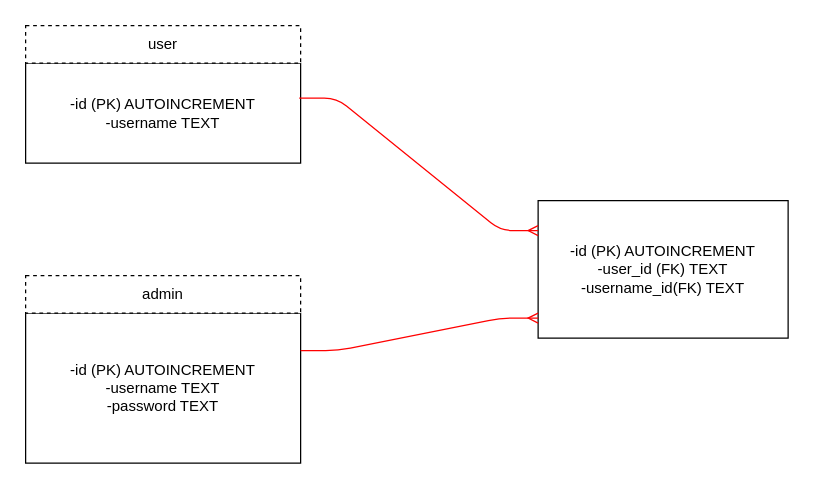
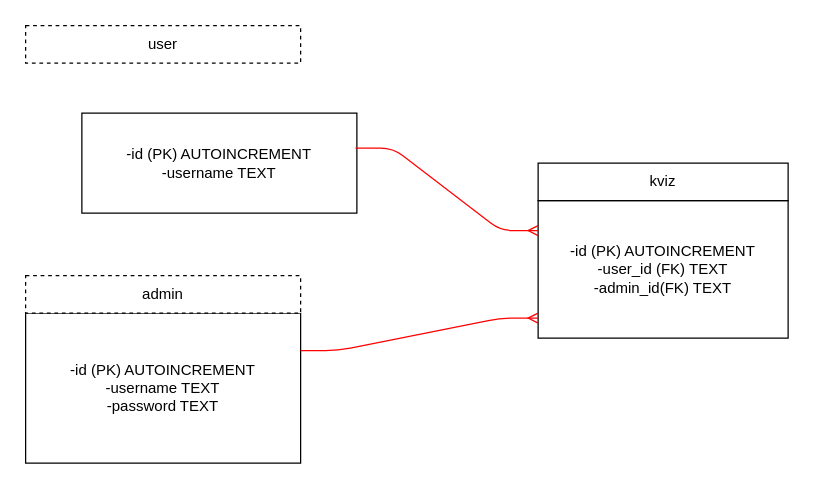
node "-id (PK) AUTOINCREMENT -username TEXT": moved (163, 113) -> (219, 163)
node "kviz": added
node "-id (PK) AUTOINCREMENT -user_id (FK) TEXT -username_id(FK) TEXT": label "-id (PK) AUTOINCREMENT -user_id (FK) TEXT -username_id(FK) TEXT" -> "-id (PK) AUTOINCREMENT -user_id (FK) TEXT -admin_id(FK) TEXT"
